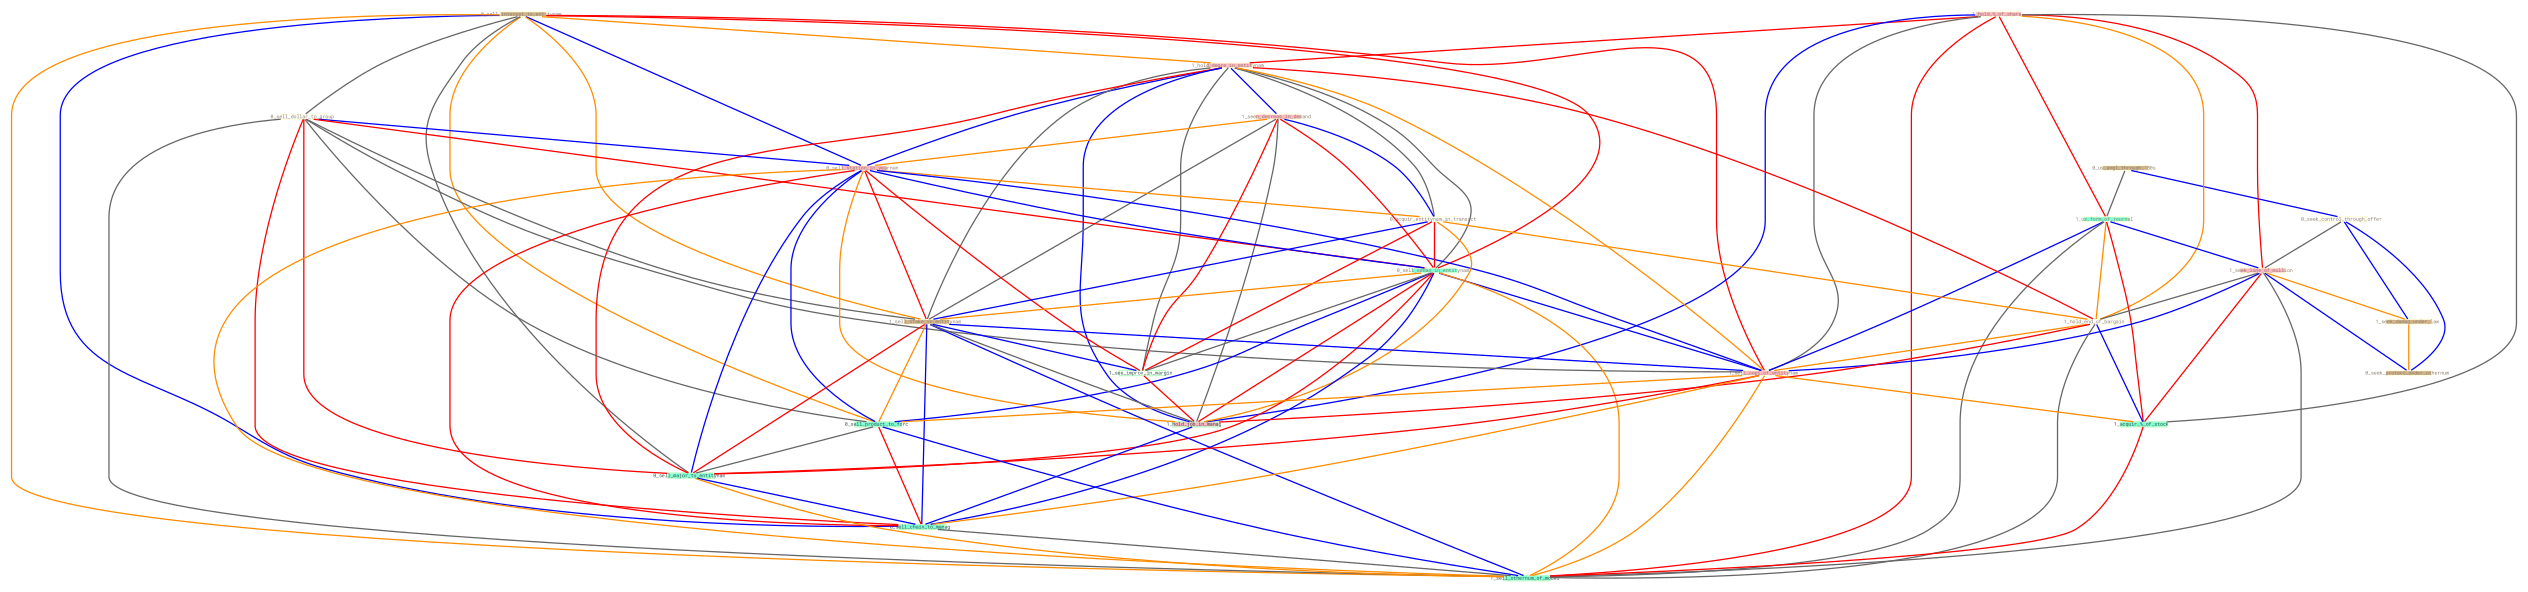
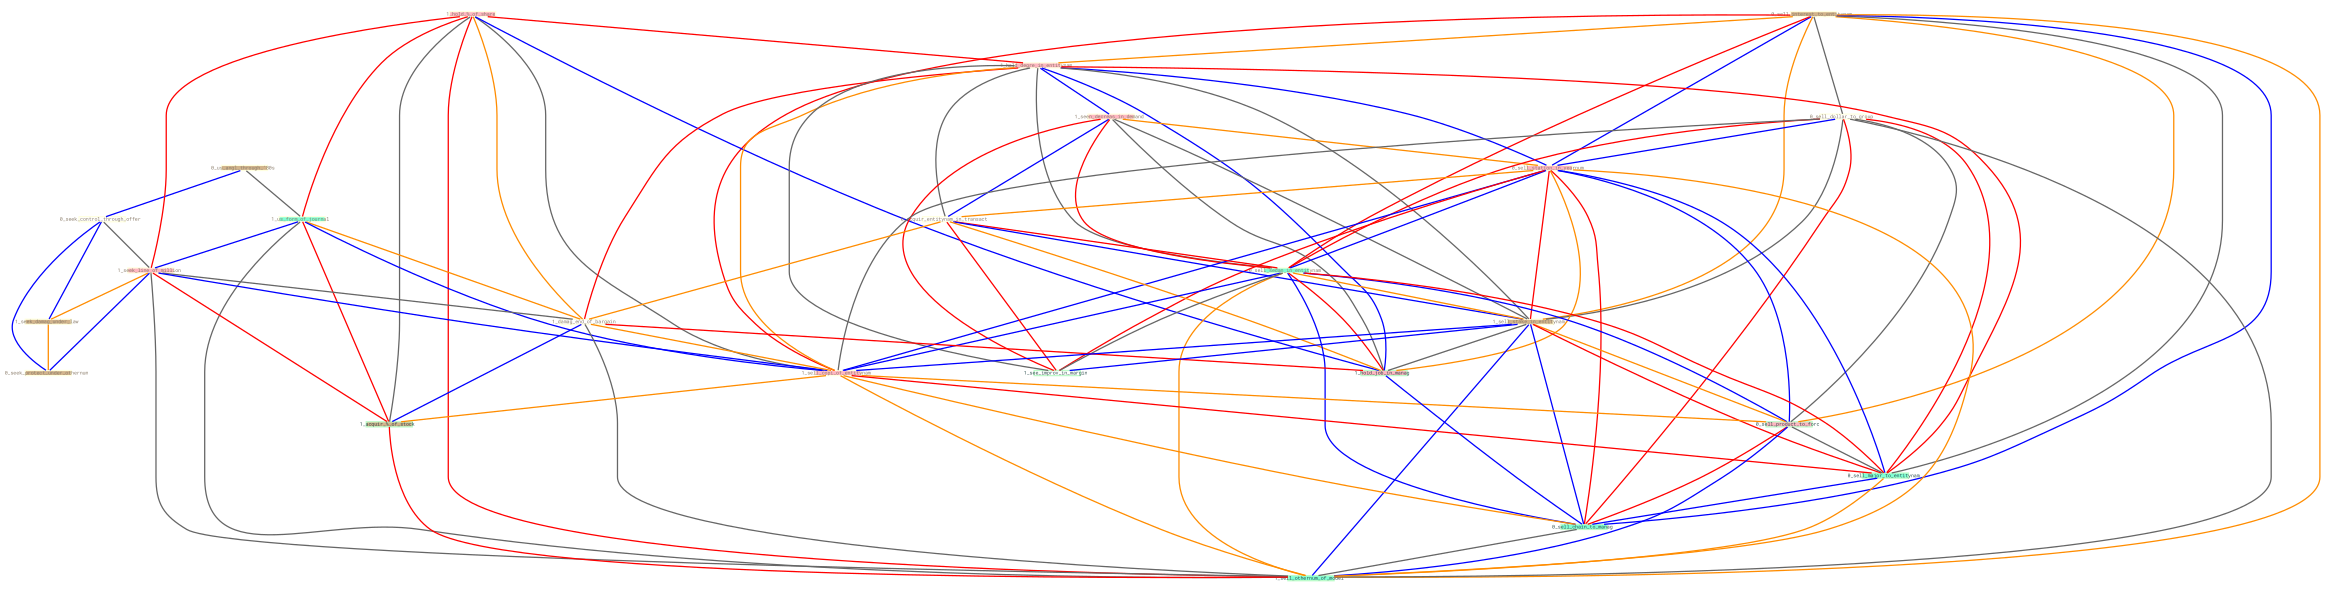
node "1_hold_end_of_bargain": label "1_hold_end_of_bargain" -> "1_damag_end_of_bargain"
edge "1_see_improv_in_margin" -- "1_hold_job_in_manag": removed
node "0_sell_product_to_forc": fillcolor aquamarine -> lightpink
node "1_acquir_%_of_stock": fillcolor aquamarine -> tan
